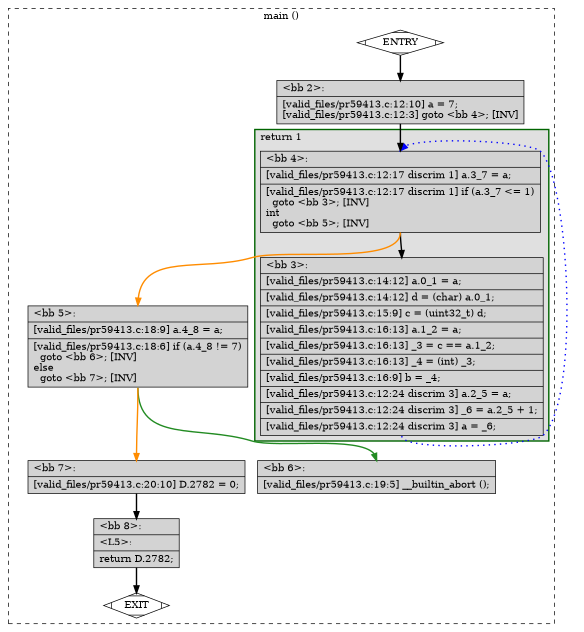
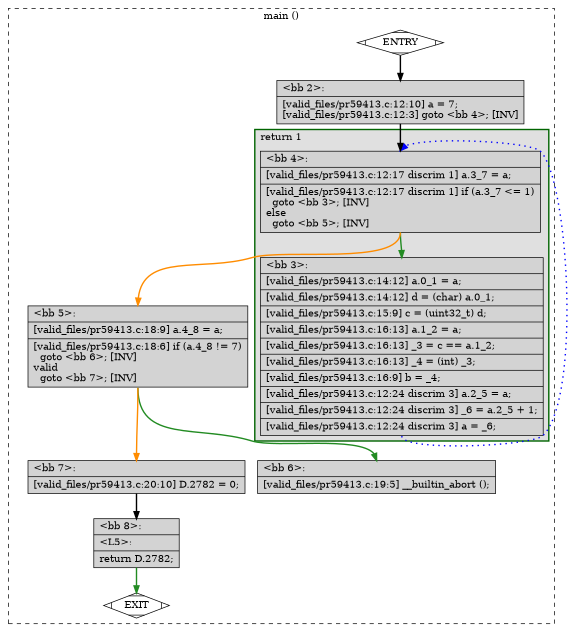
node "<bb 4>:": text "int" -> "else"
edge "<bb 4>:" -> "<bb 3>:": color black -> forestgreen
node "<bb 5>:": text "else" -> "valid"
edge "<bb 8>:" -> "EXIT": color black -> forestgreen
